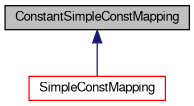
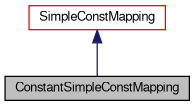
edge "SimpleConstMapping" -> "ConstantSimpleConstMapping": reversed
